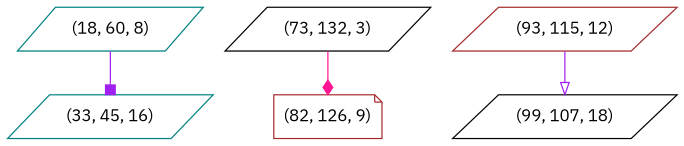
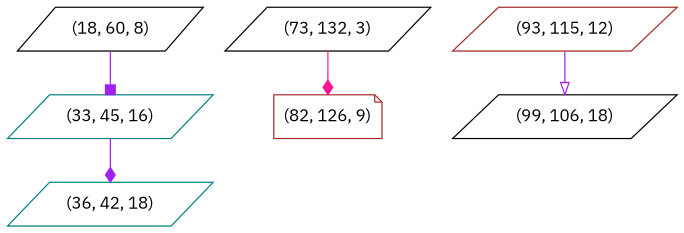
node "(18, 60, 8)": color teal -> black
node "(99, 107, 18)": label "(99, 107, 18)" -> "(99, 106, 18)"
node "(36, 42, 18)": added
